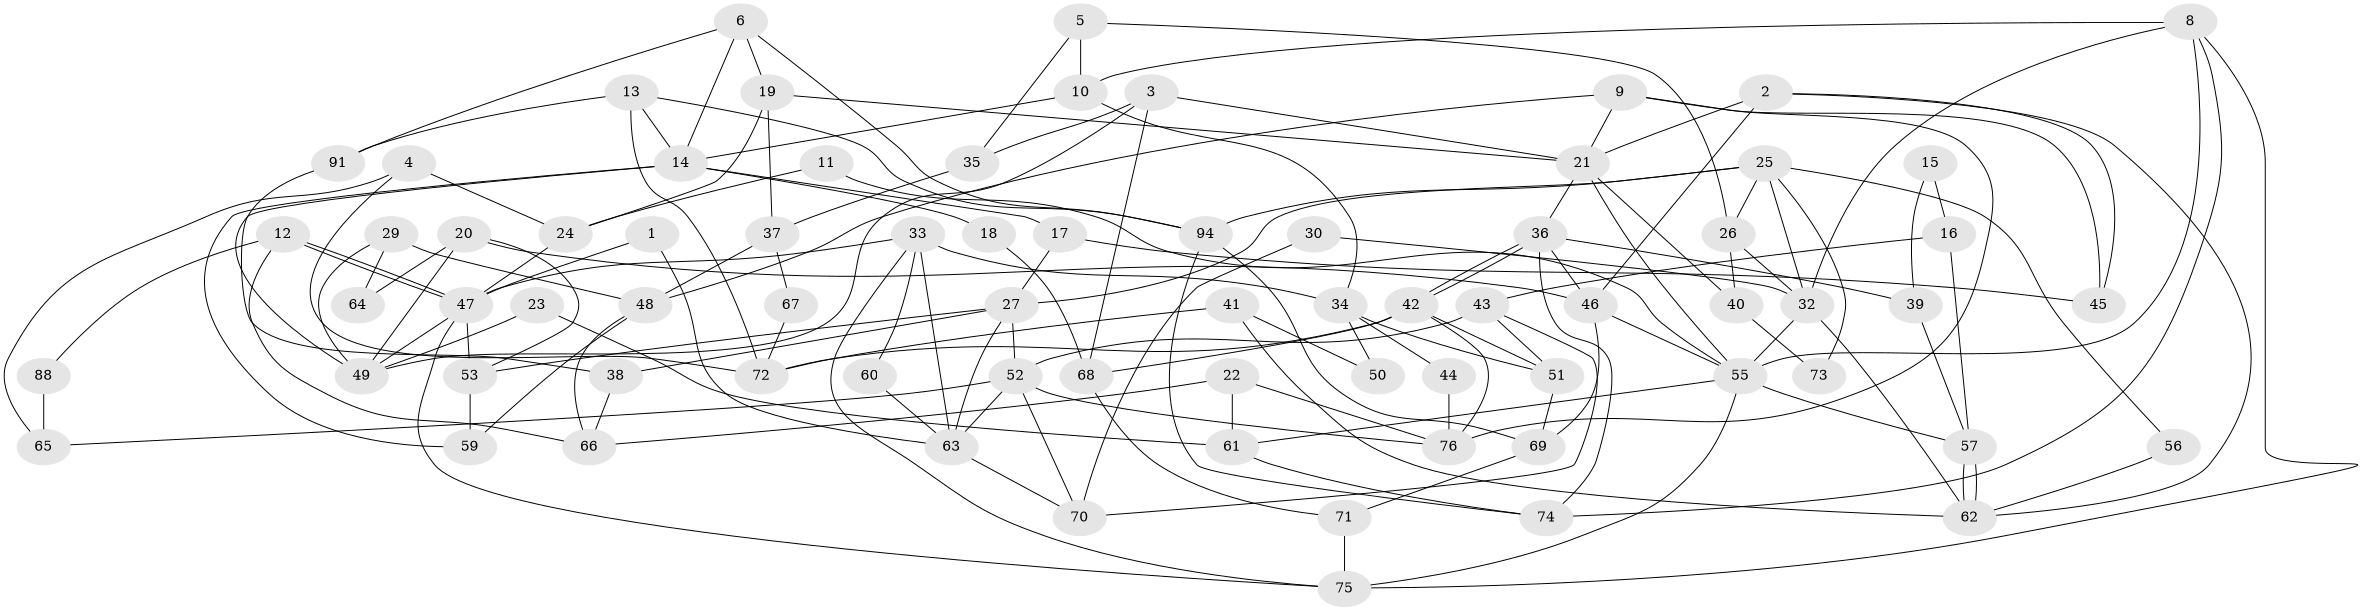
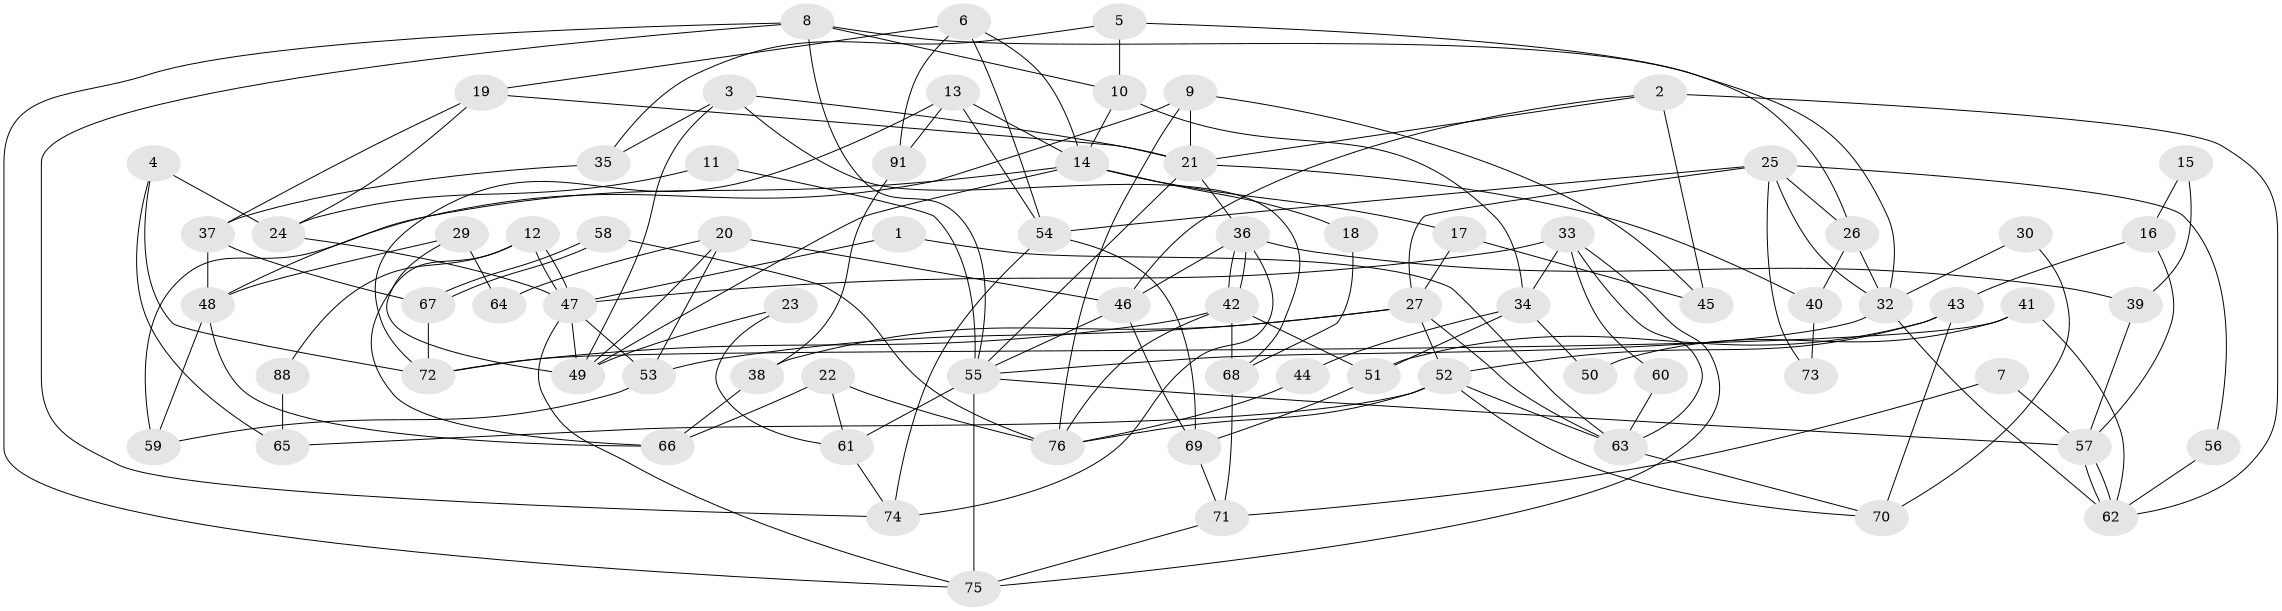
node "58": added
node "94": label "94" -> "54"
node "7": added
